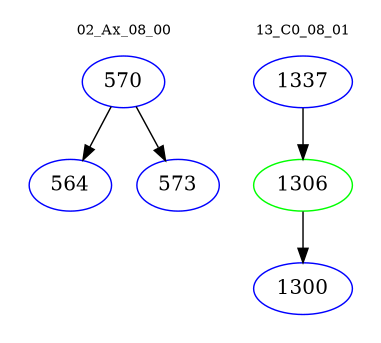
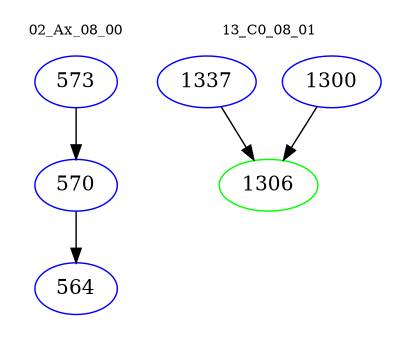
edge "570" -> "573": reversed
edge "1306" -> "1300": reversed
